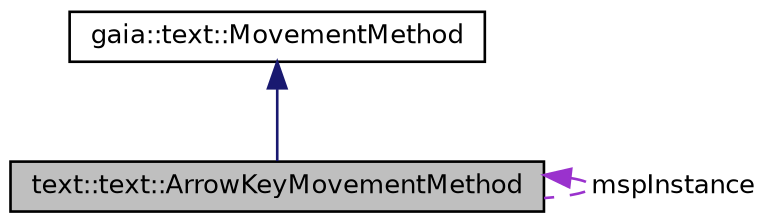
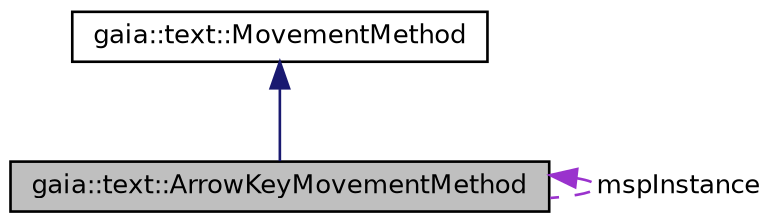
node "text::text::ArrowKeyMovementMethod": label "text::text::ArrowKeyMovementMethod" -> "gaia::text::ArrowKeyMovementMethod"
